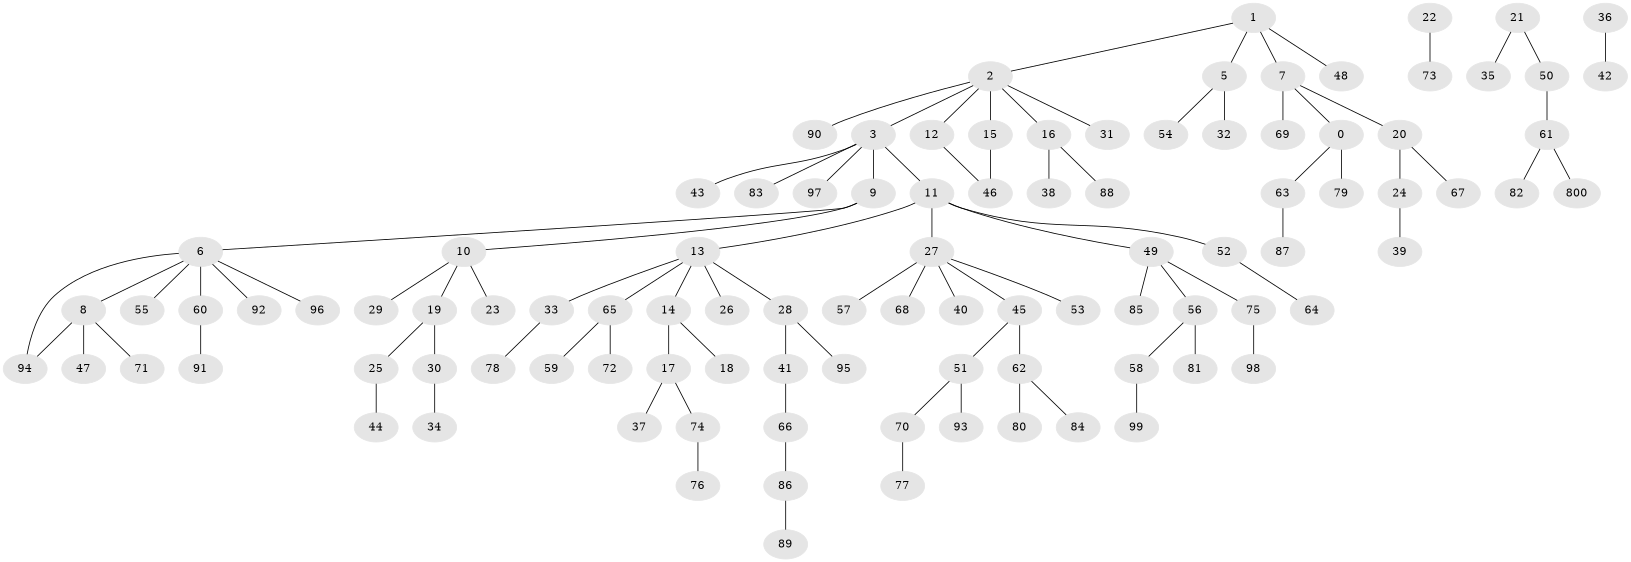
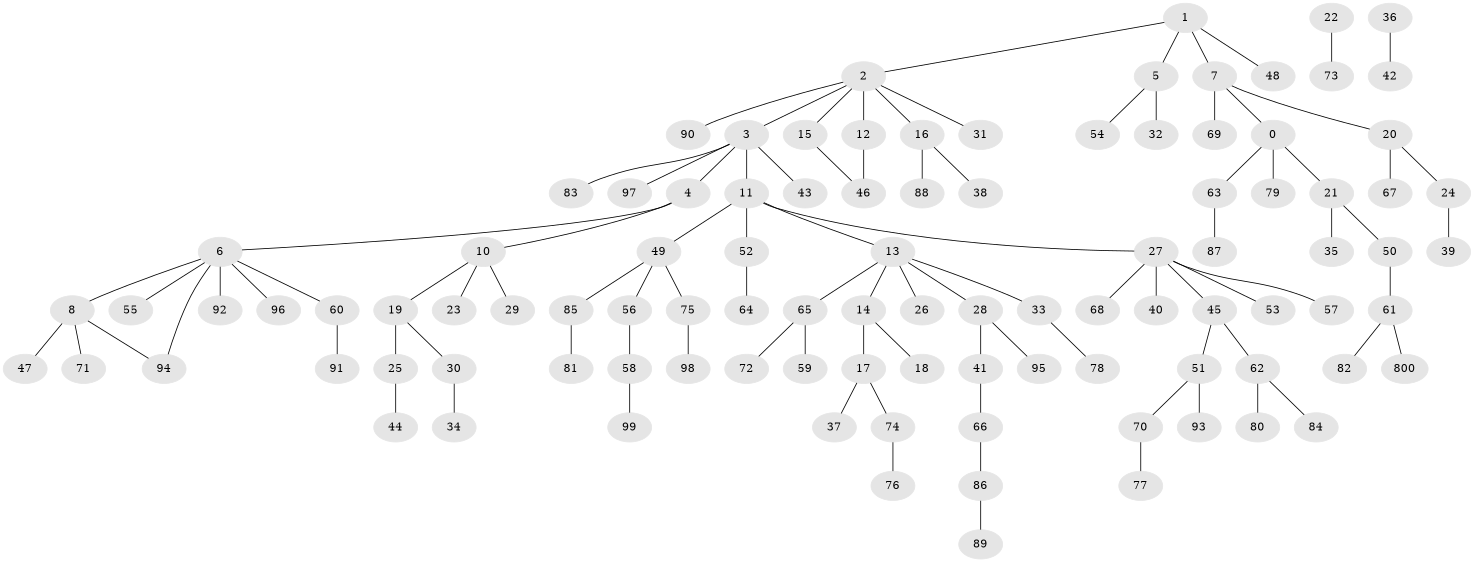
edge "0" -- "21": added
node "9": label "9" -> "4"
edge "56" -- "81": now "85" -- "81"
